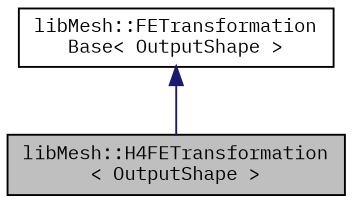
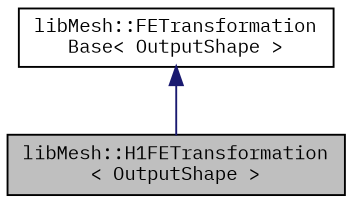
node "libMesh::H4FETransformation < OutputShape >": label "libMesh::H4FETransformation < OutputShape >" -> "libMesh::H1FETransformation < OutputShape >"
